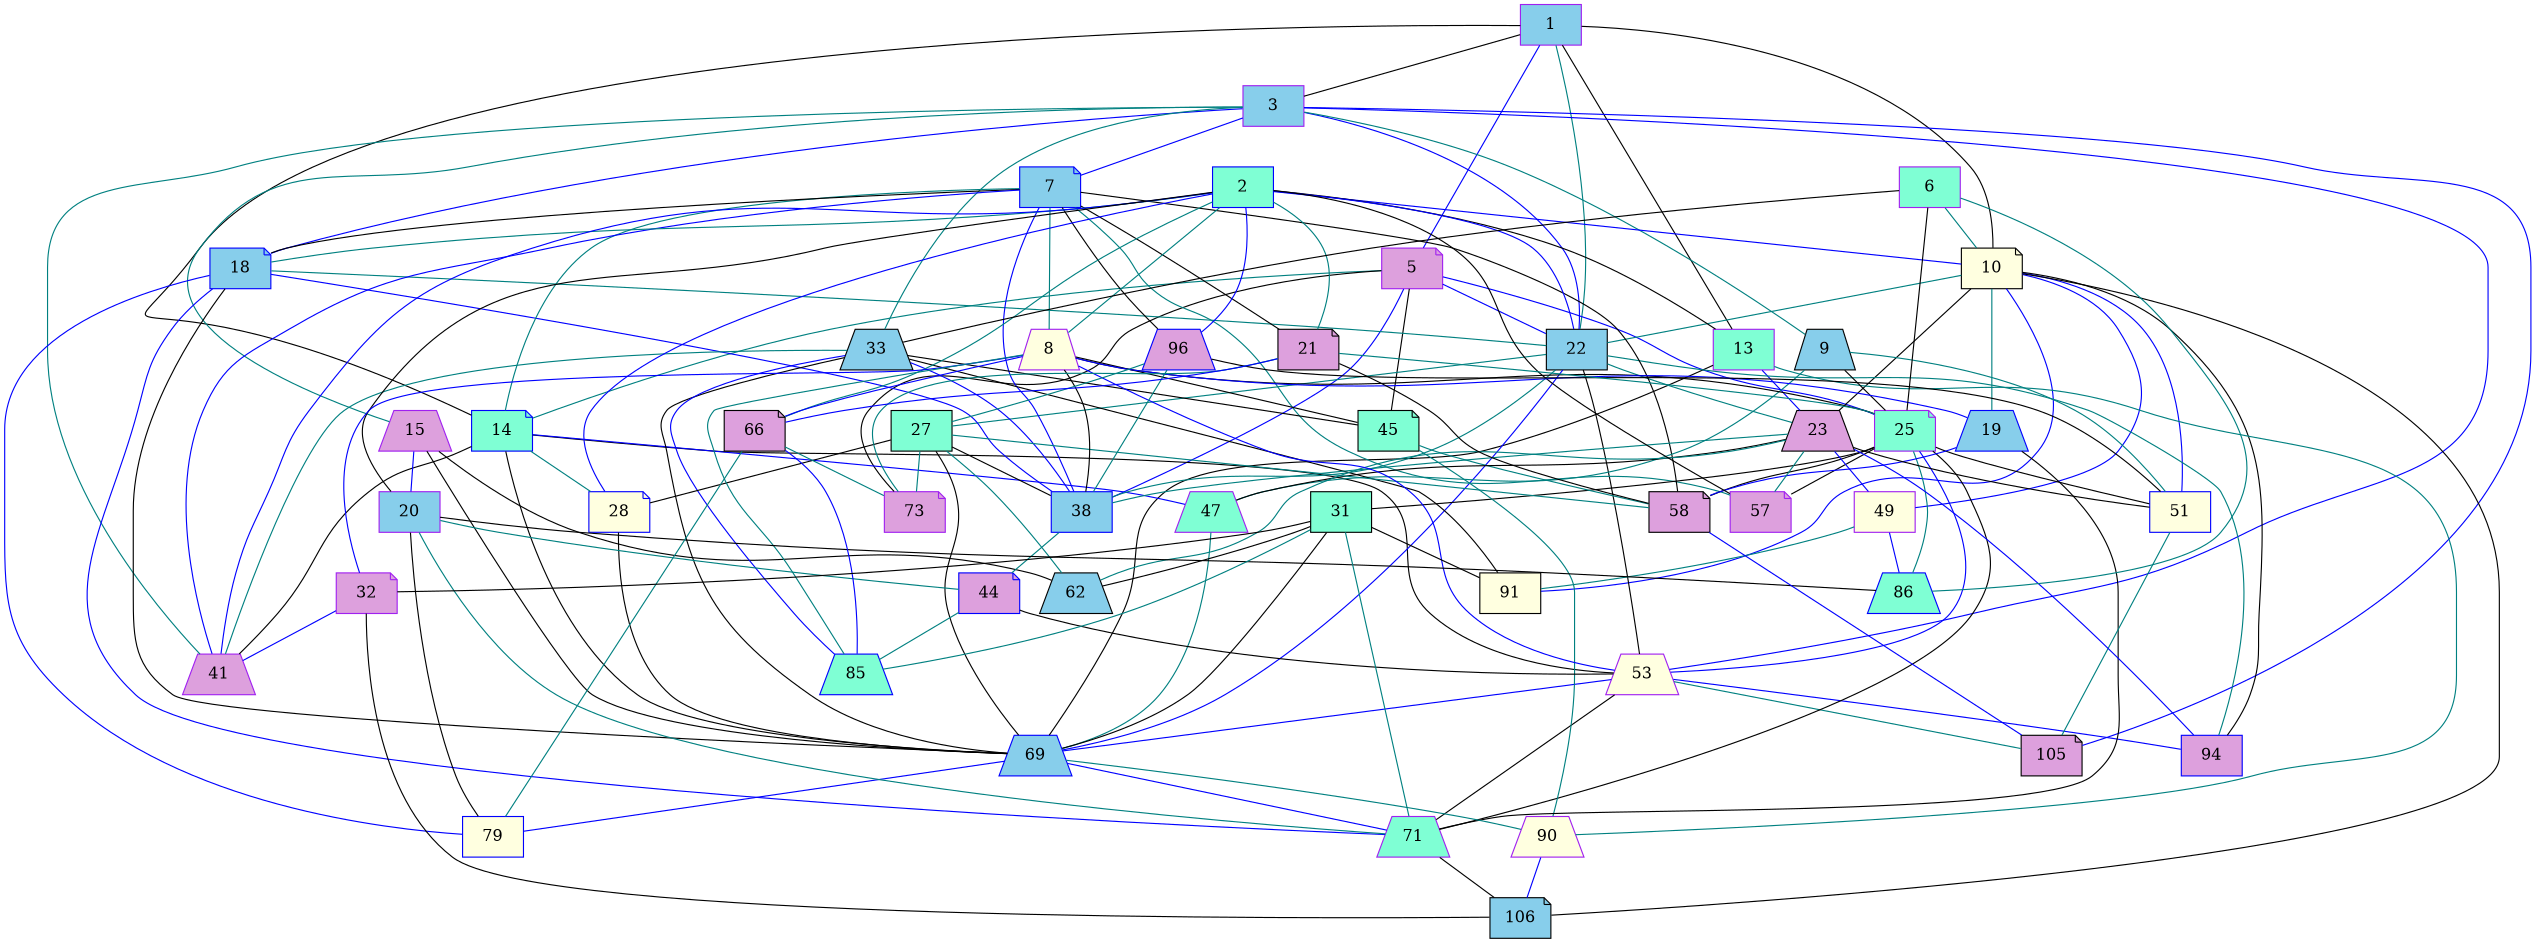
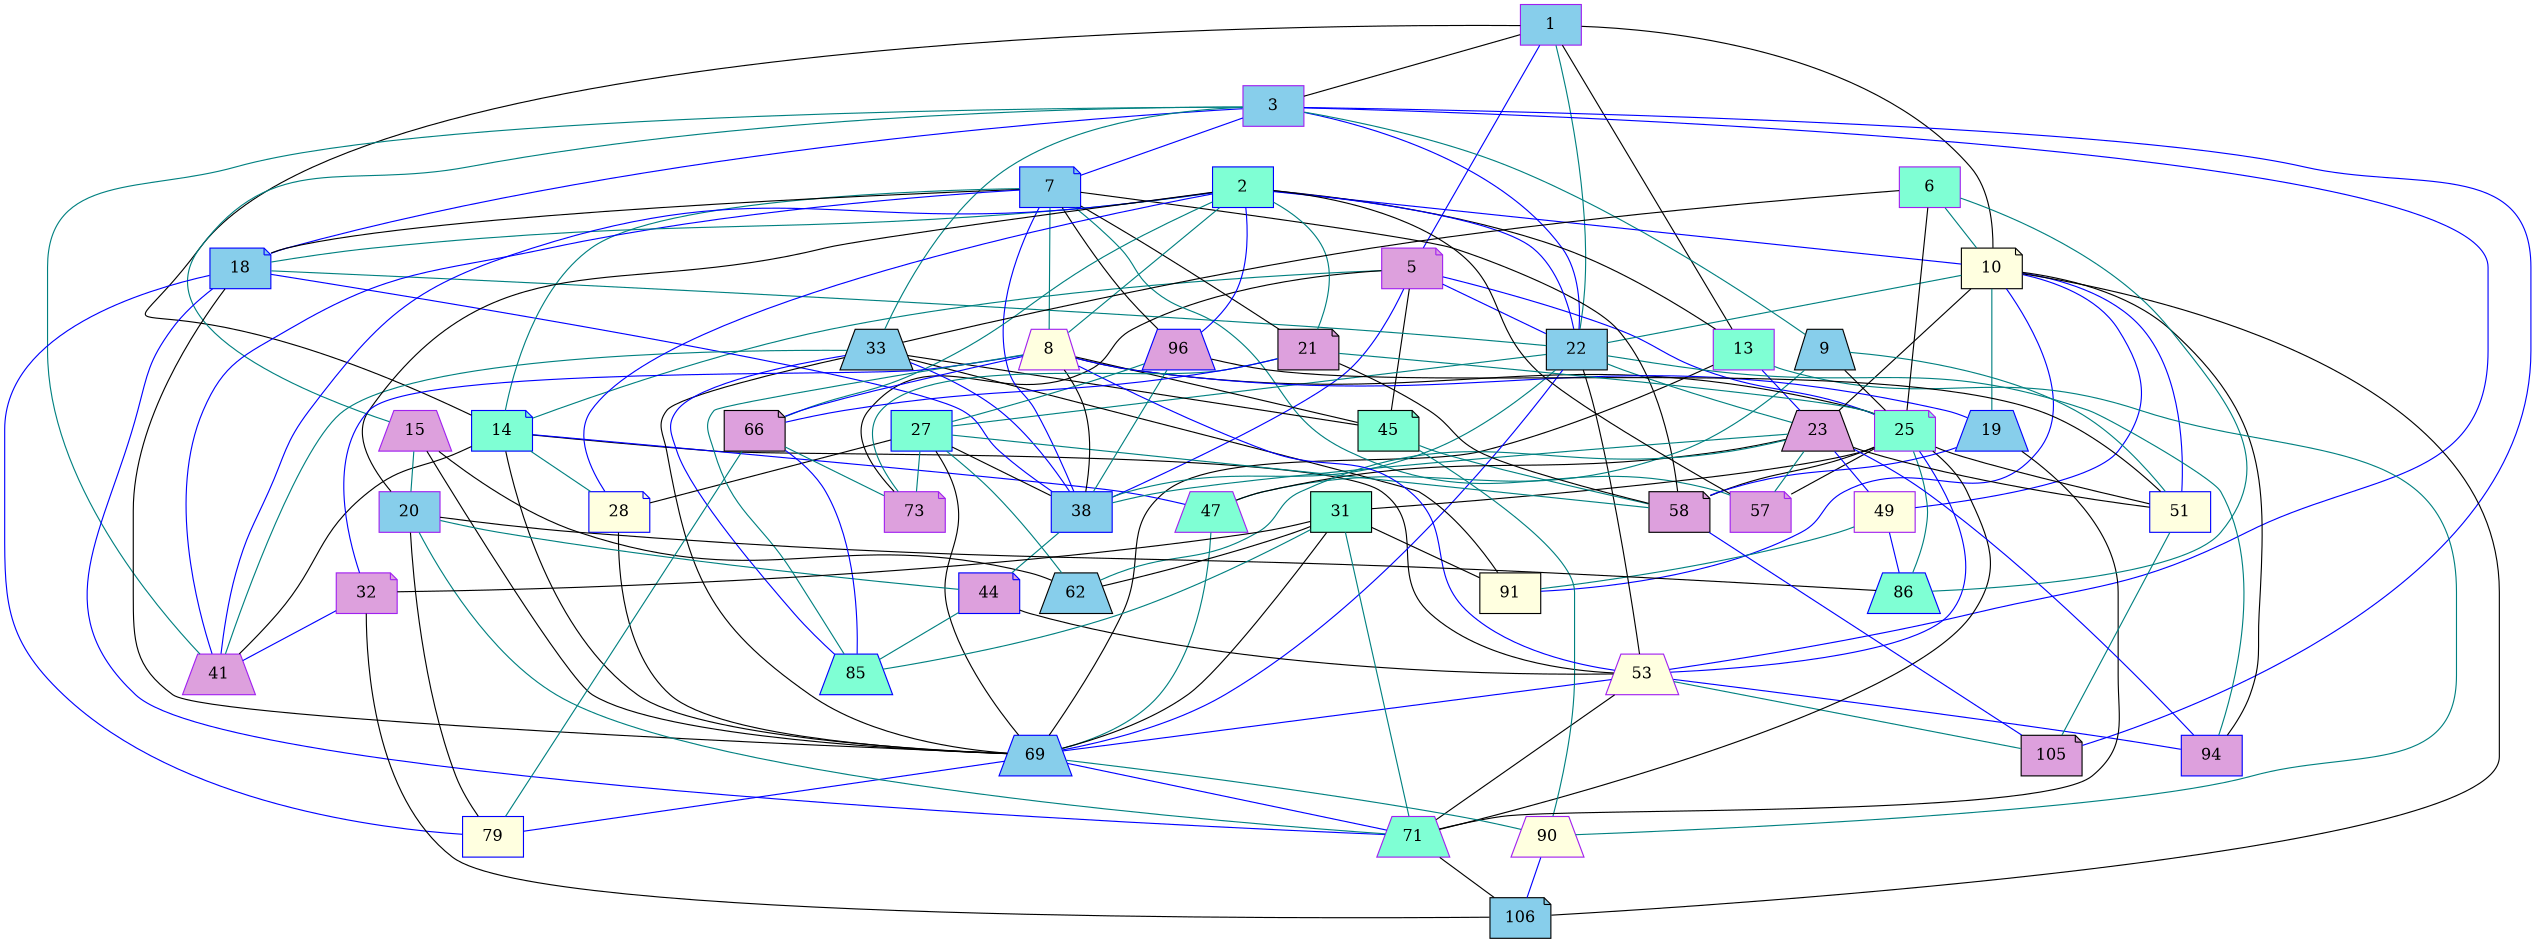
node "27": color black -> blue
edge "15" -- "20": color blue -> teal
